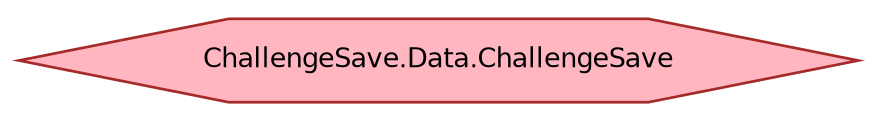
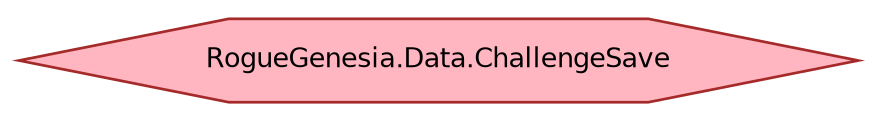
node "ChallengeSave.Data.ChallengeSave": label "ChallengeSave.Data.ChallengeSave" -> "RogueGenesia.Data.ChallengeSave"
